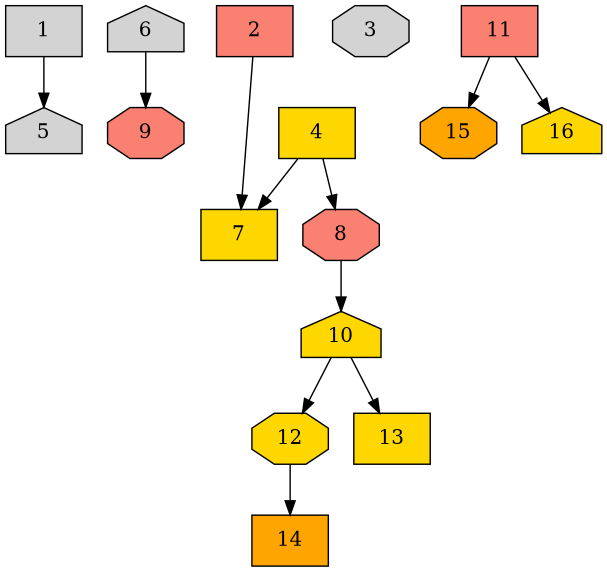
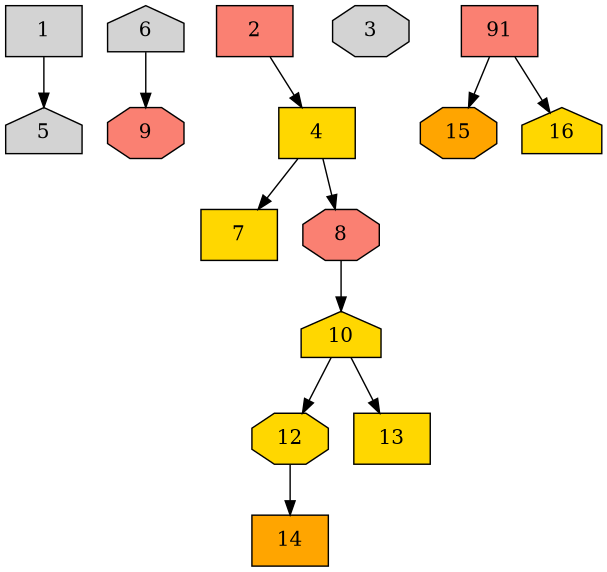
node "11": label "11" -> "91"
edge "2" -> "7": now "2" -> "4"
